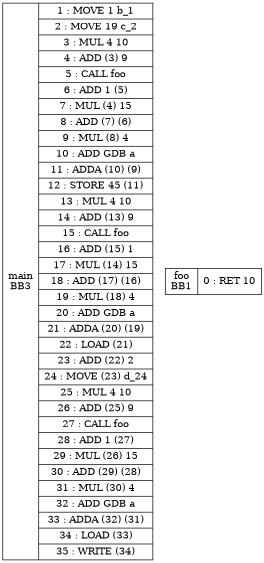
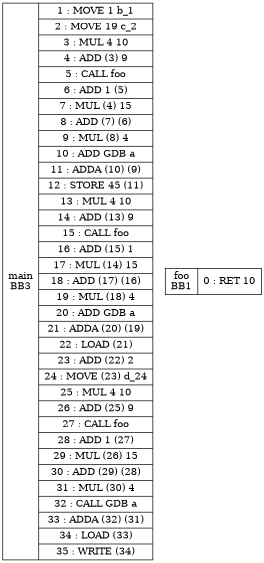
node "main": text "32 : ADD GDB a" -> "32 : CALL GDB a"
